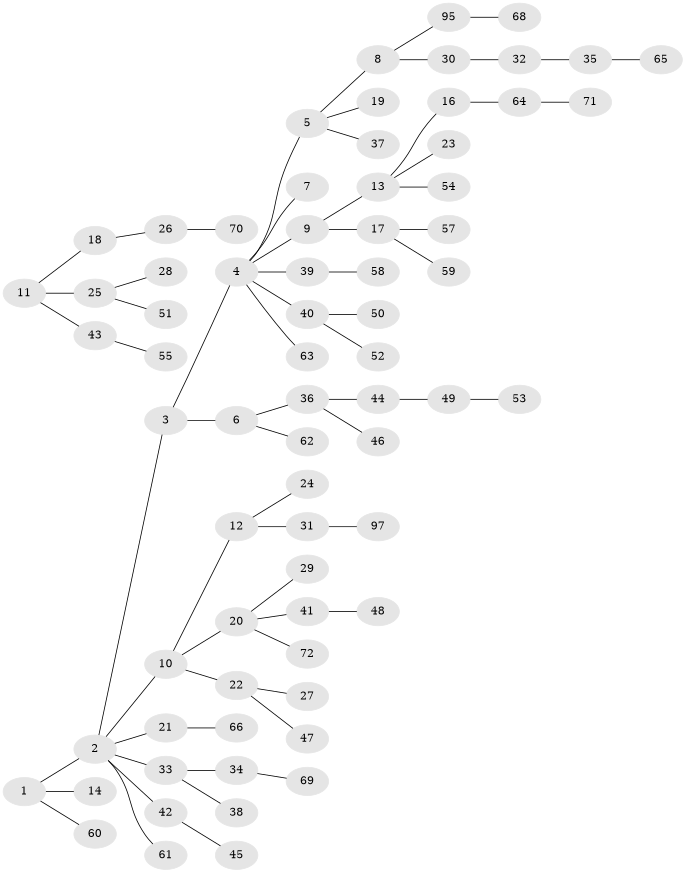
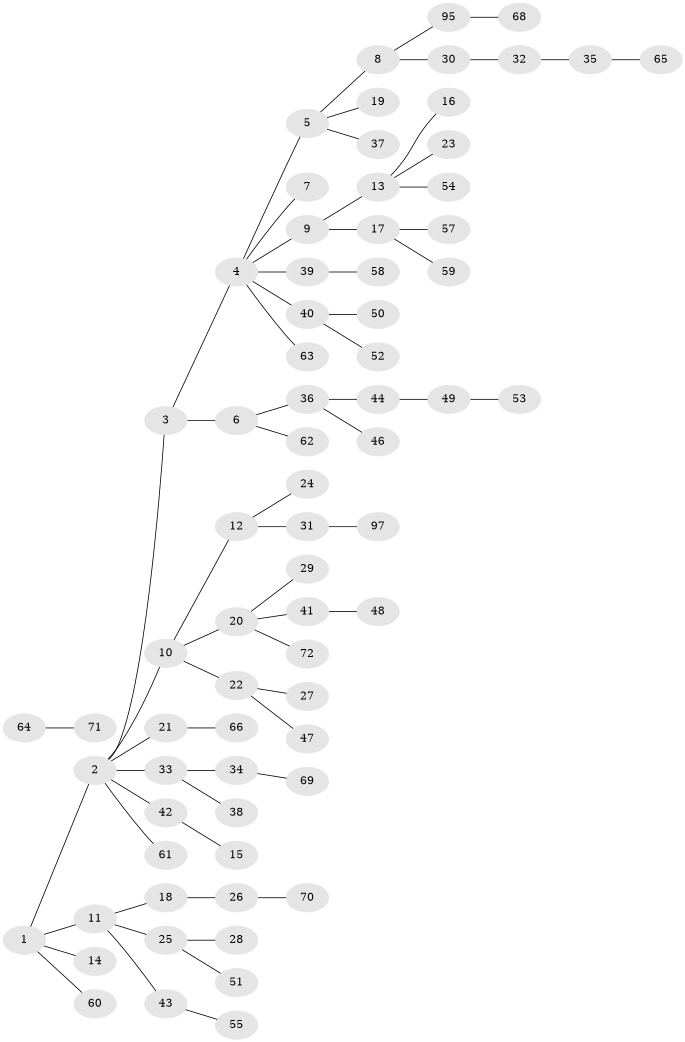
edge "16" -- "64": removed
node "45": label "45" -> "15"
edge "11" -- "1": added
